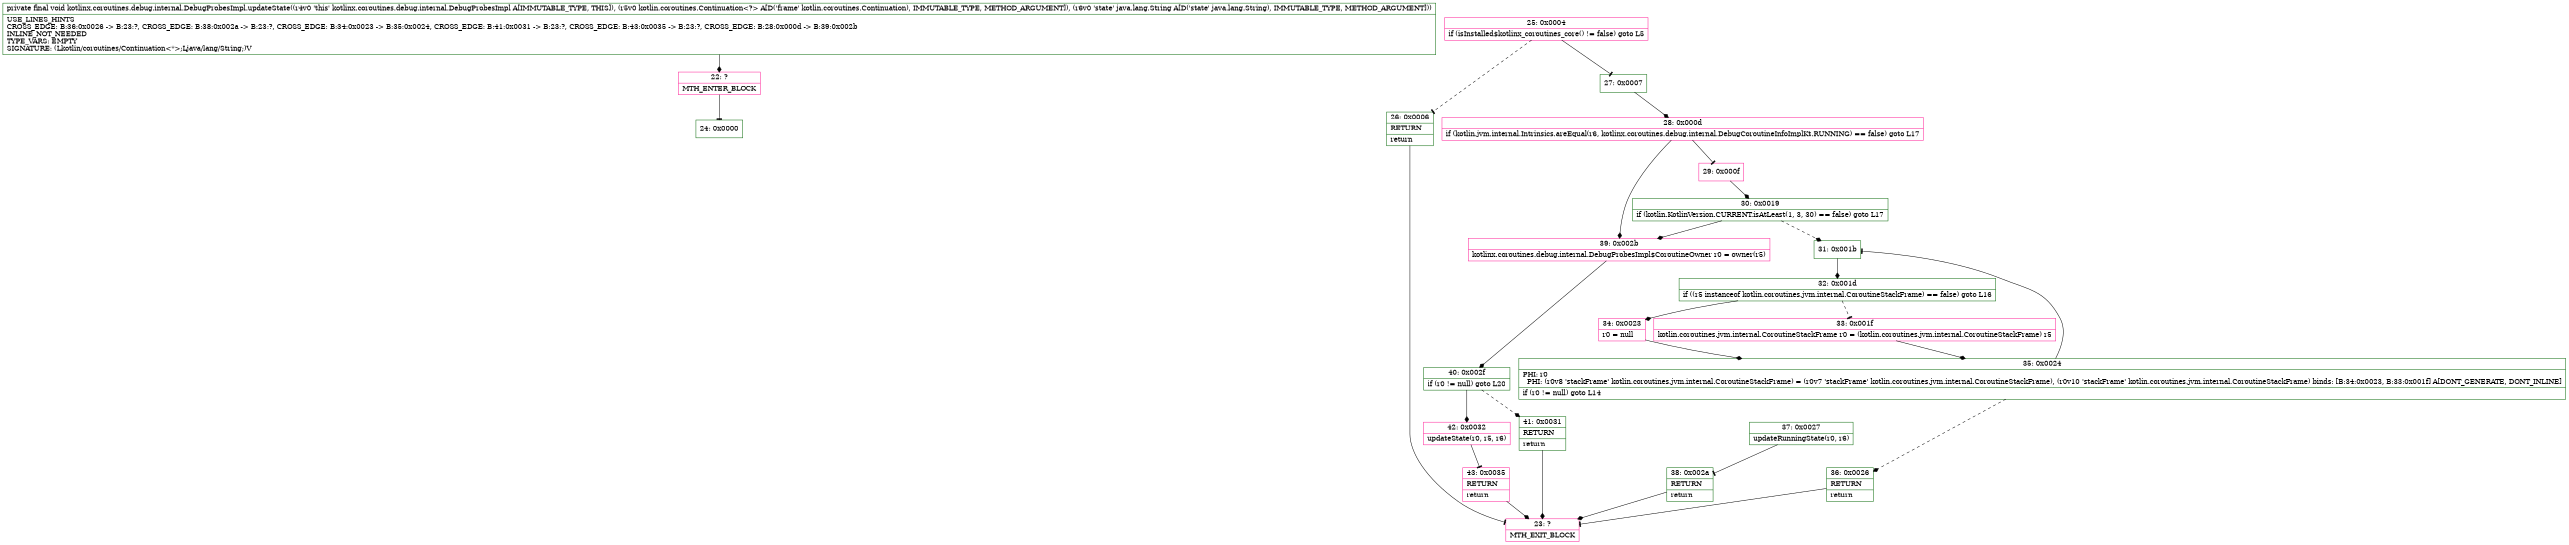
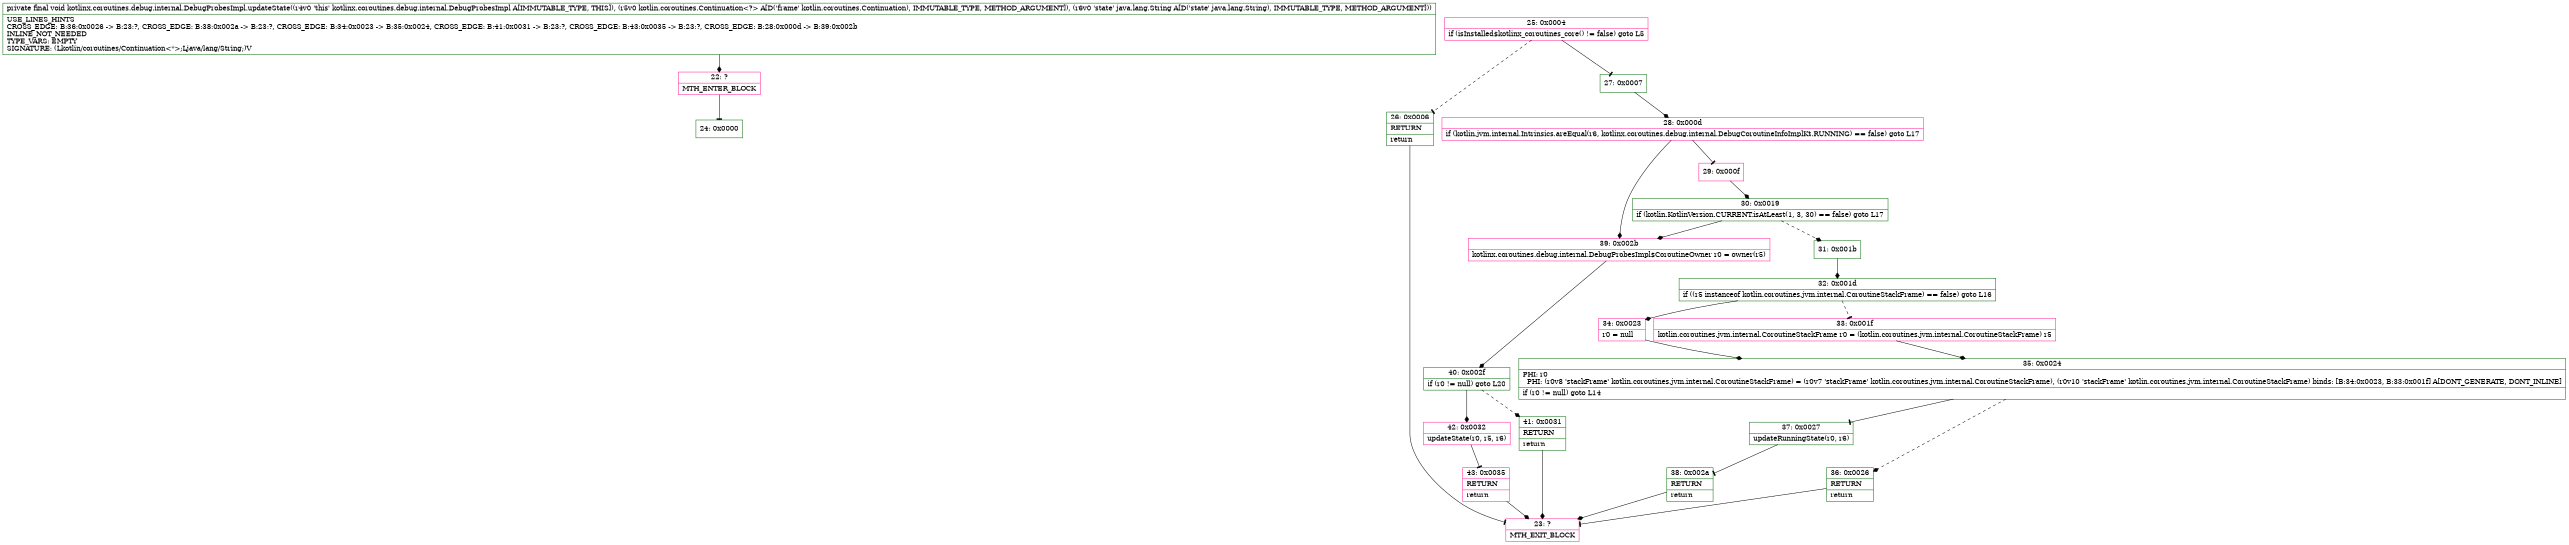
edge "35: 0x0024" -> "31: 0x001b": now "35: 0x0024" -> "37: 0x0027"
